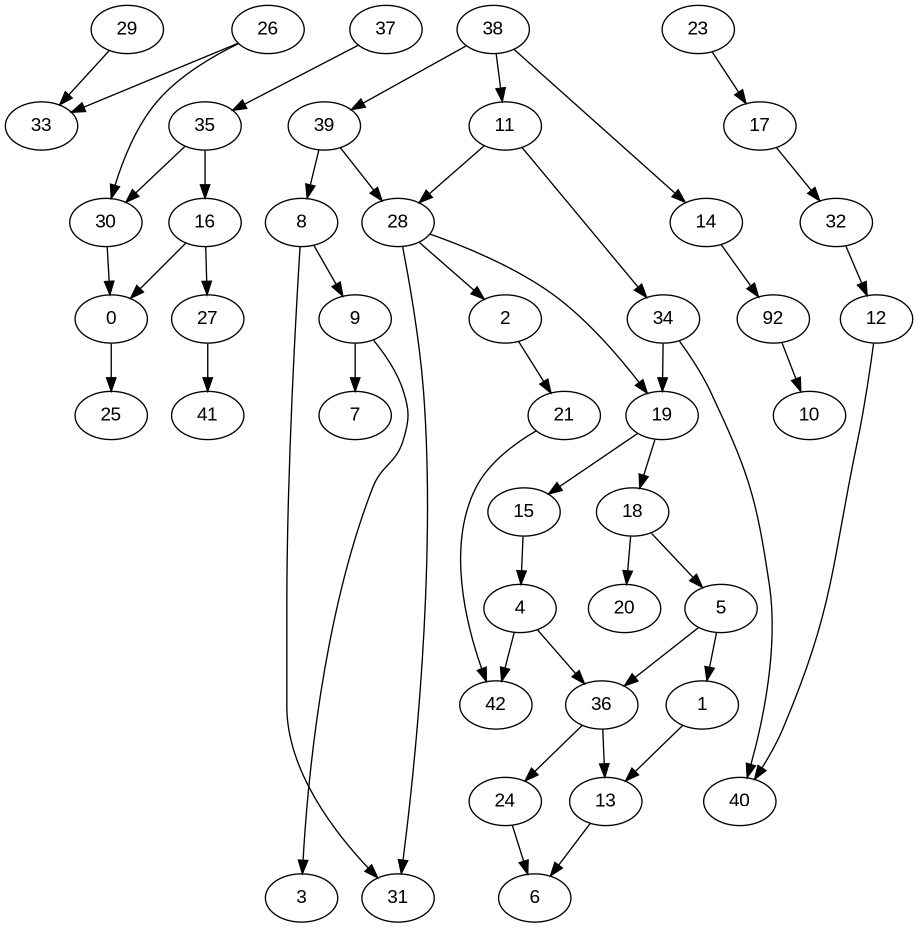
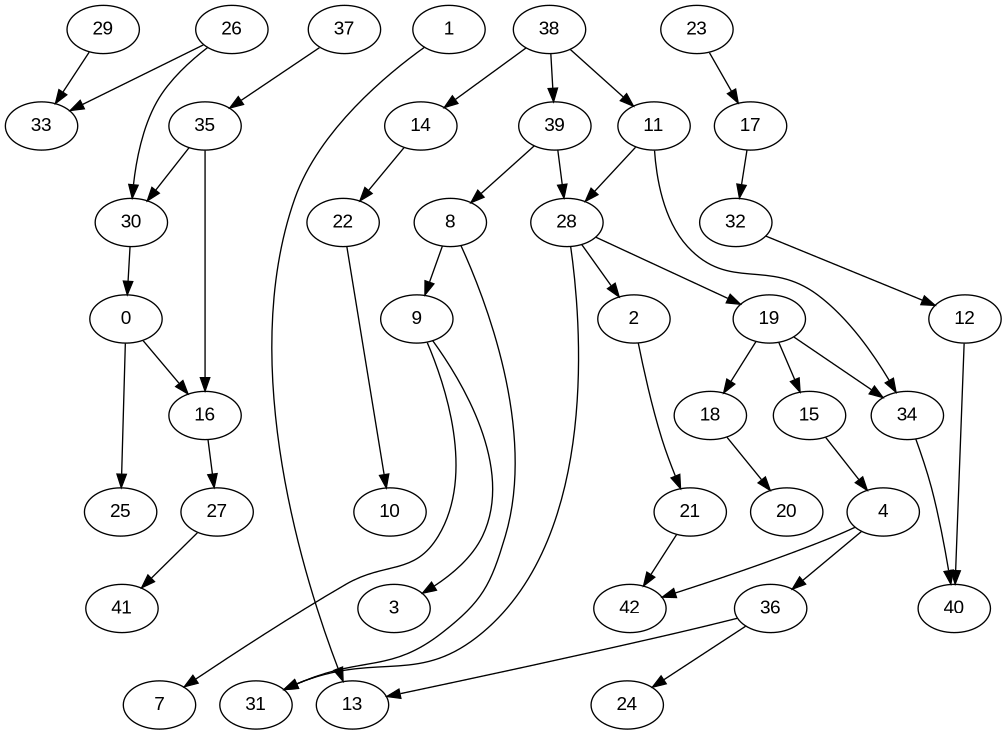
edge "16" -> "0": reversed
node "92": label "92" -> "22"
edge "34" -> "19": reversed
node "5": removed
node "6": removed
